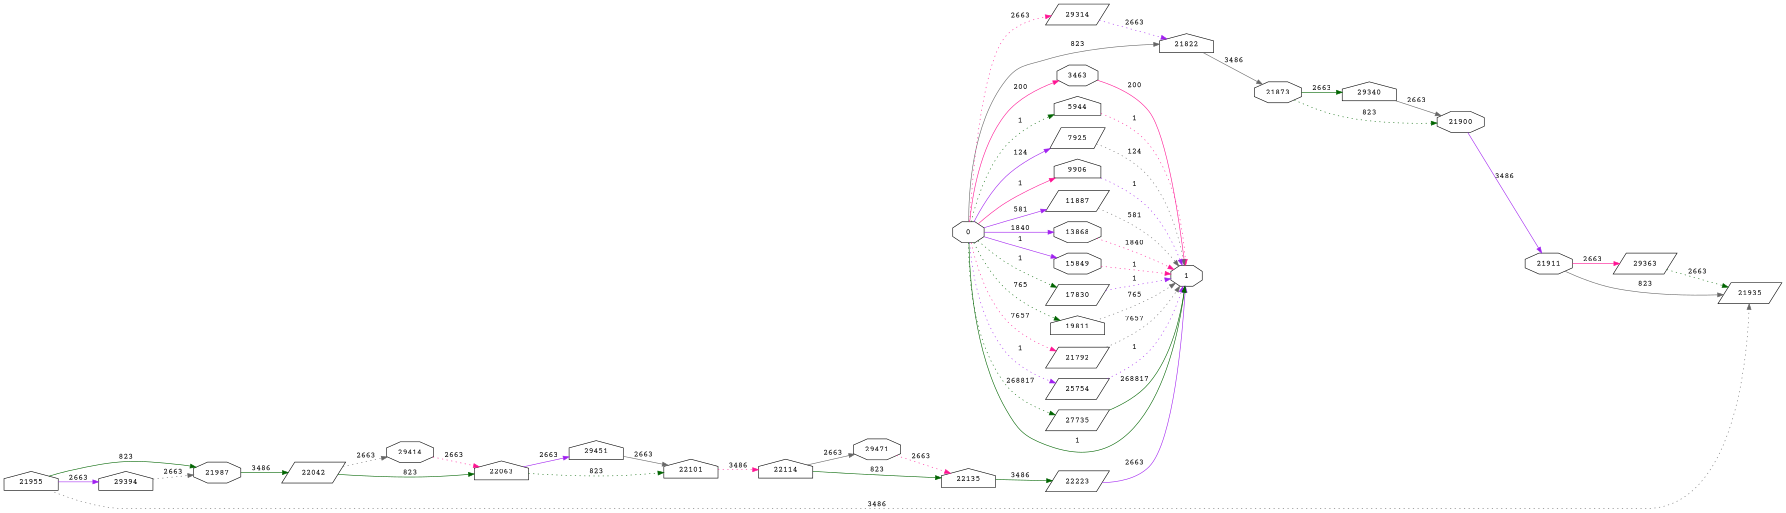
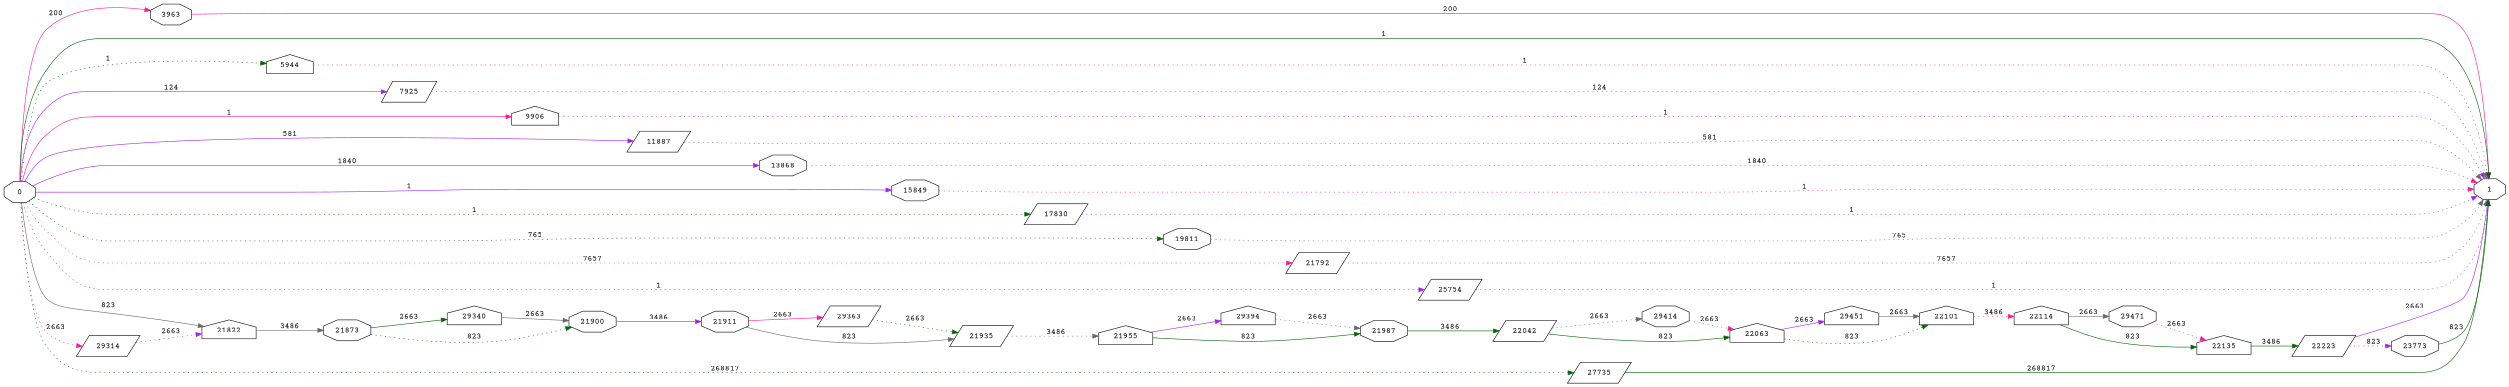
node "3463": label "3463" -> "3963"
node "19811": shape house -> octagon
node "23773": added
edge "21955" -> "21935": reversed
